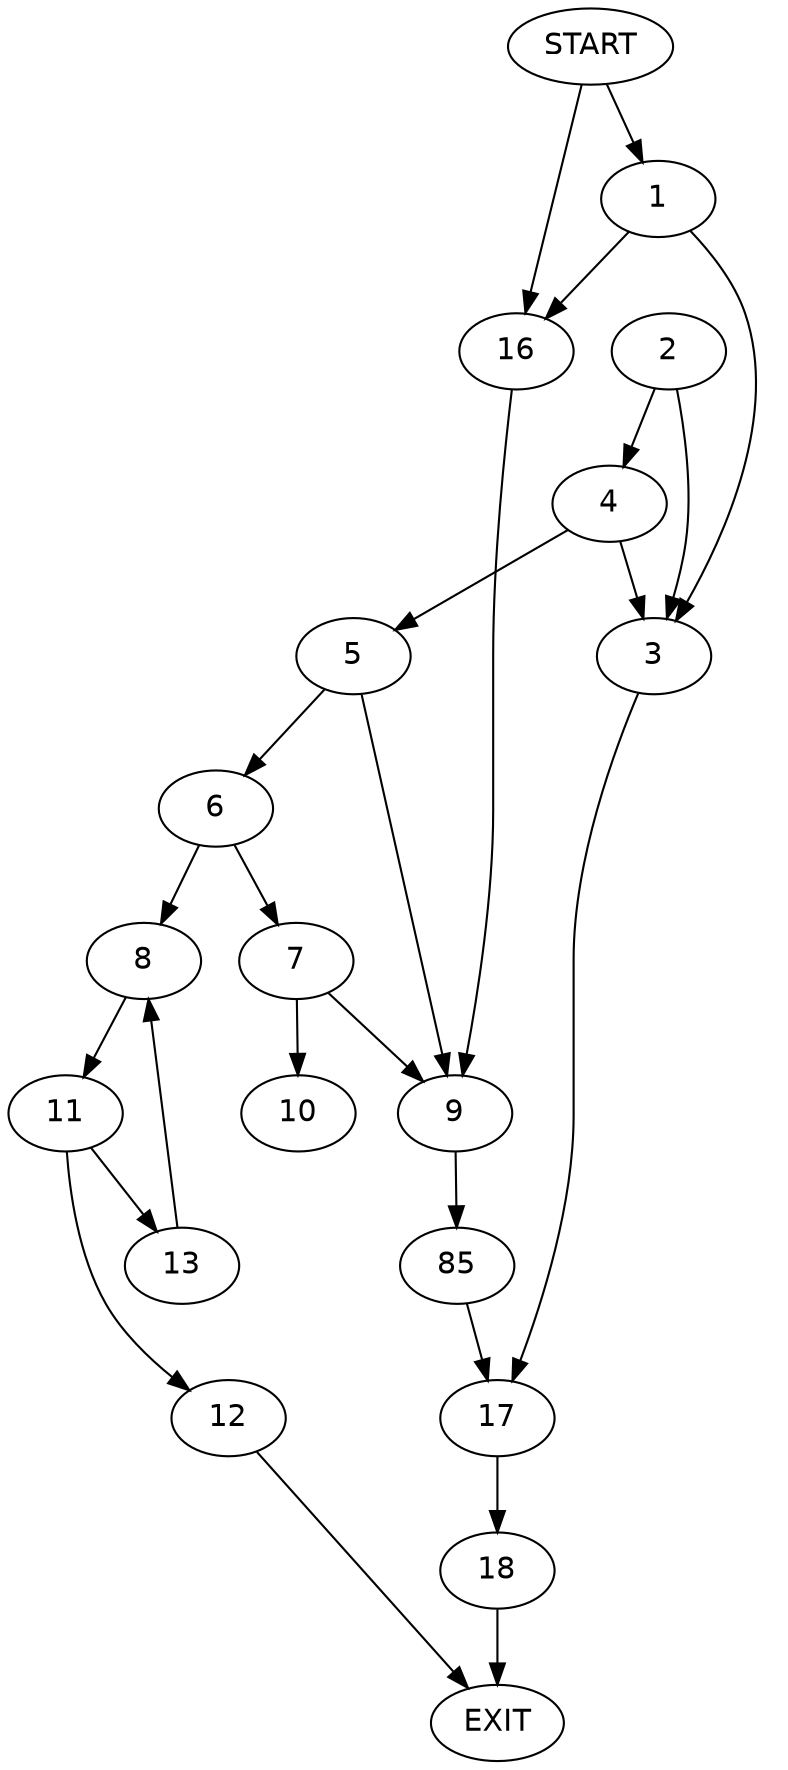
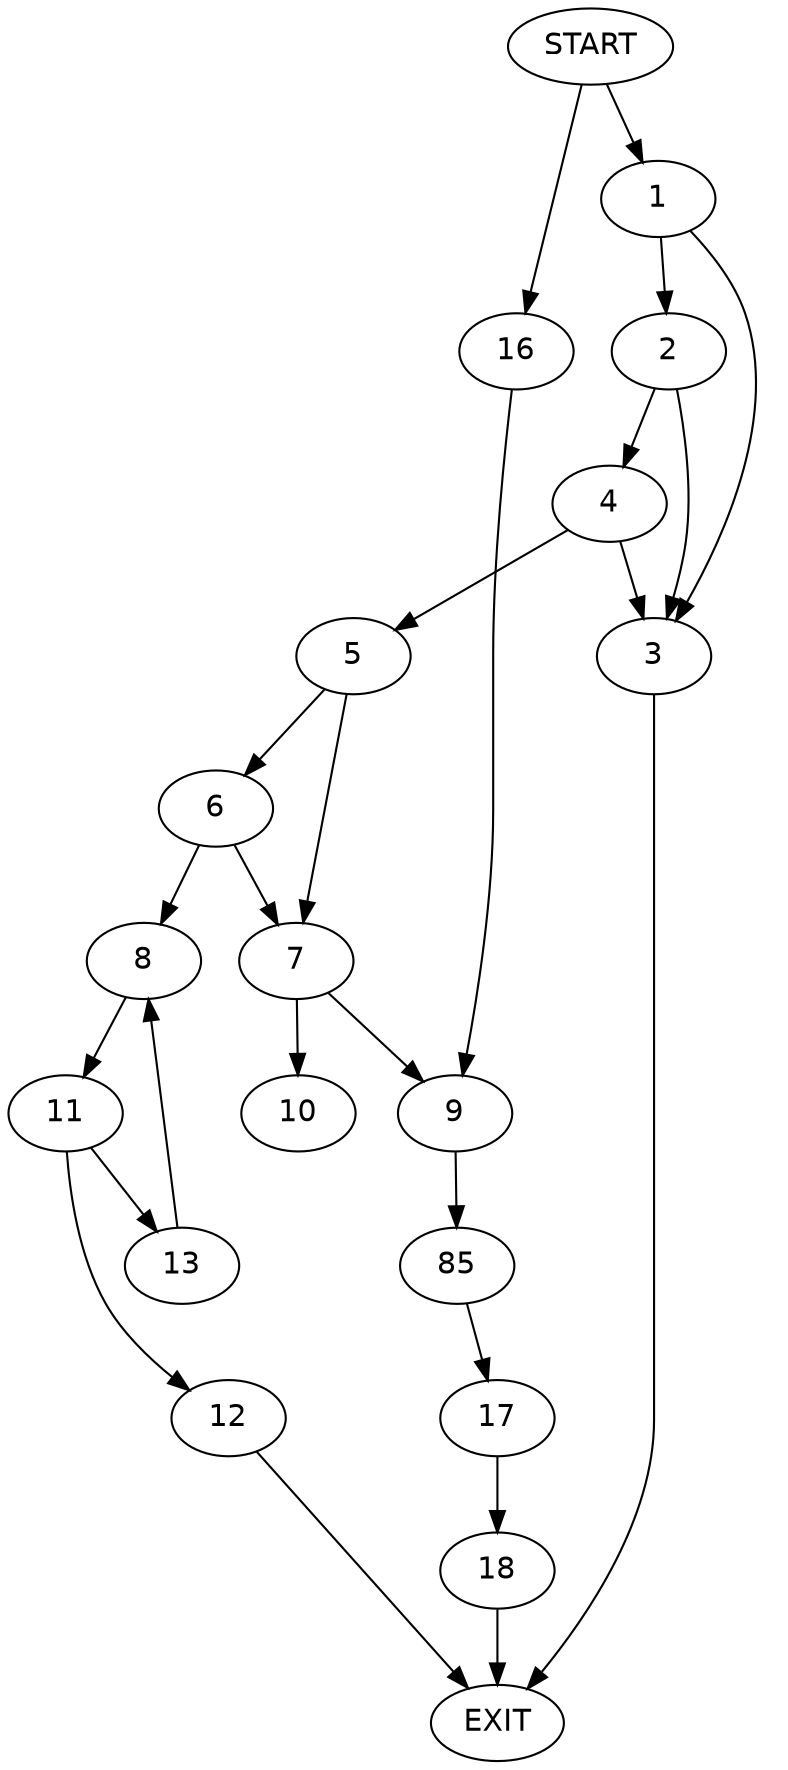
edge "1" -> "16": now "1" -> "2"
edge "5" -> "9": now "5" -> "7"
edge "3" -> "17": now "3" -> "EXIT"
